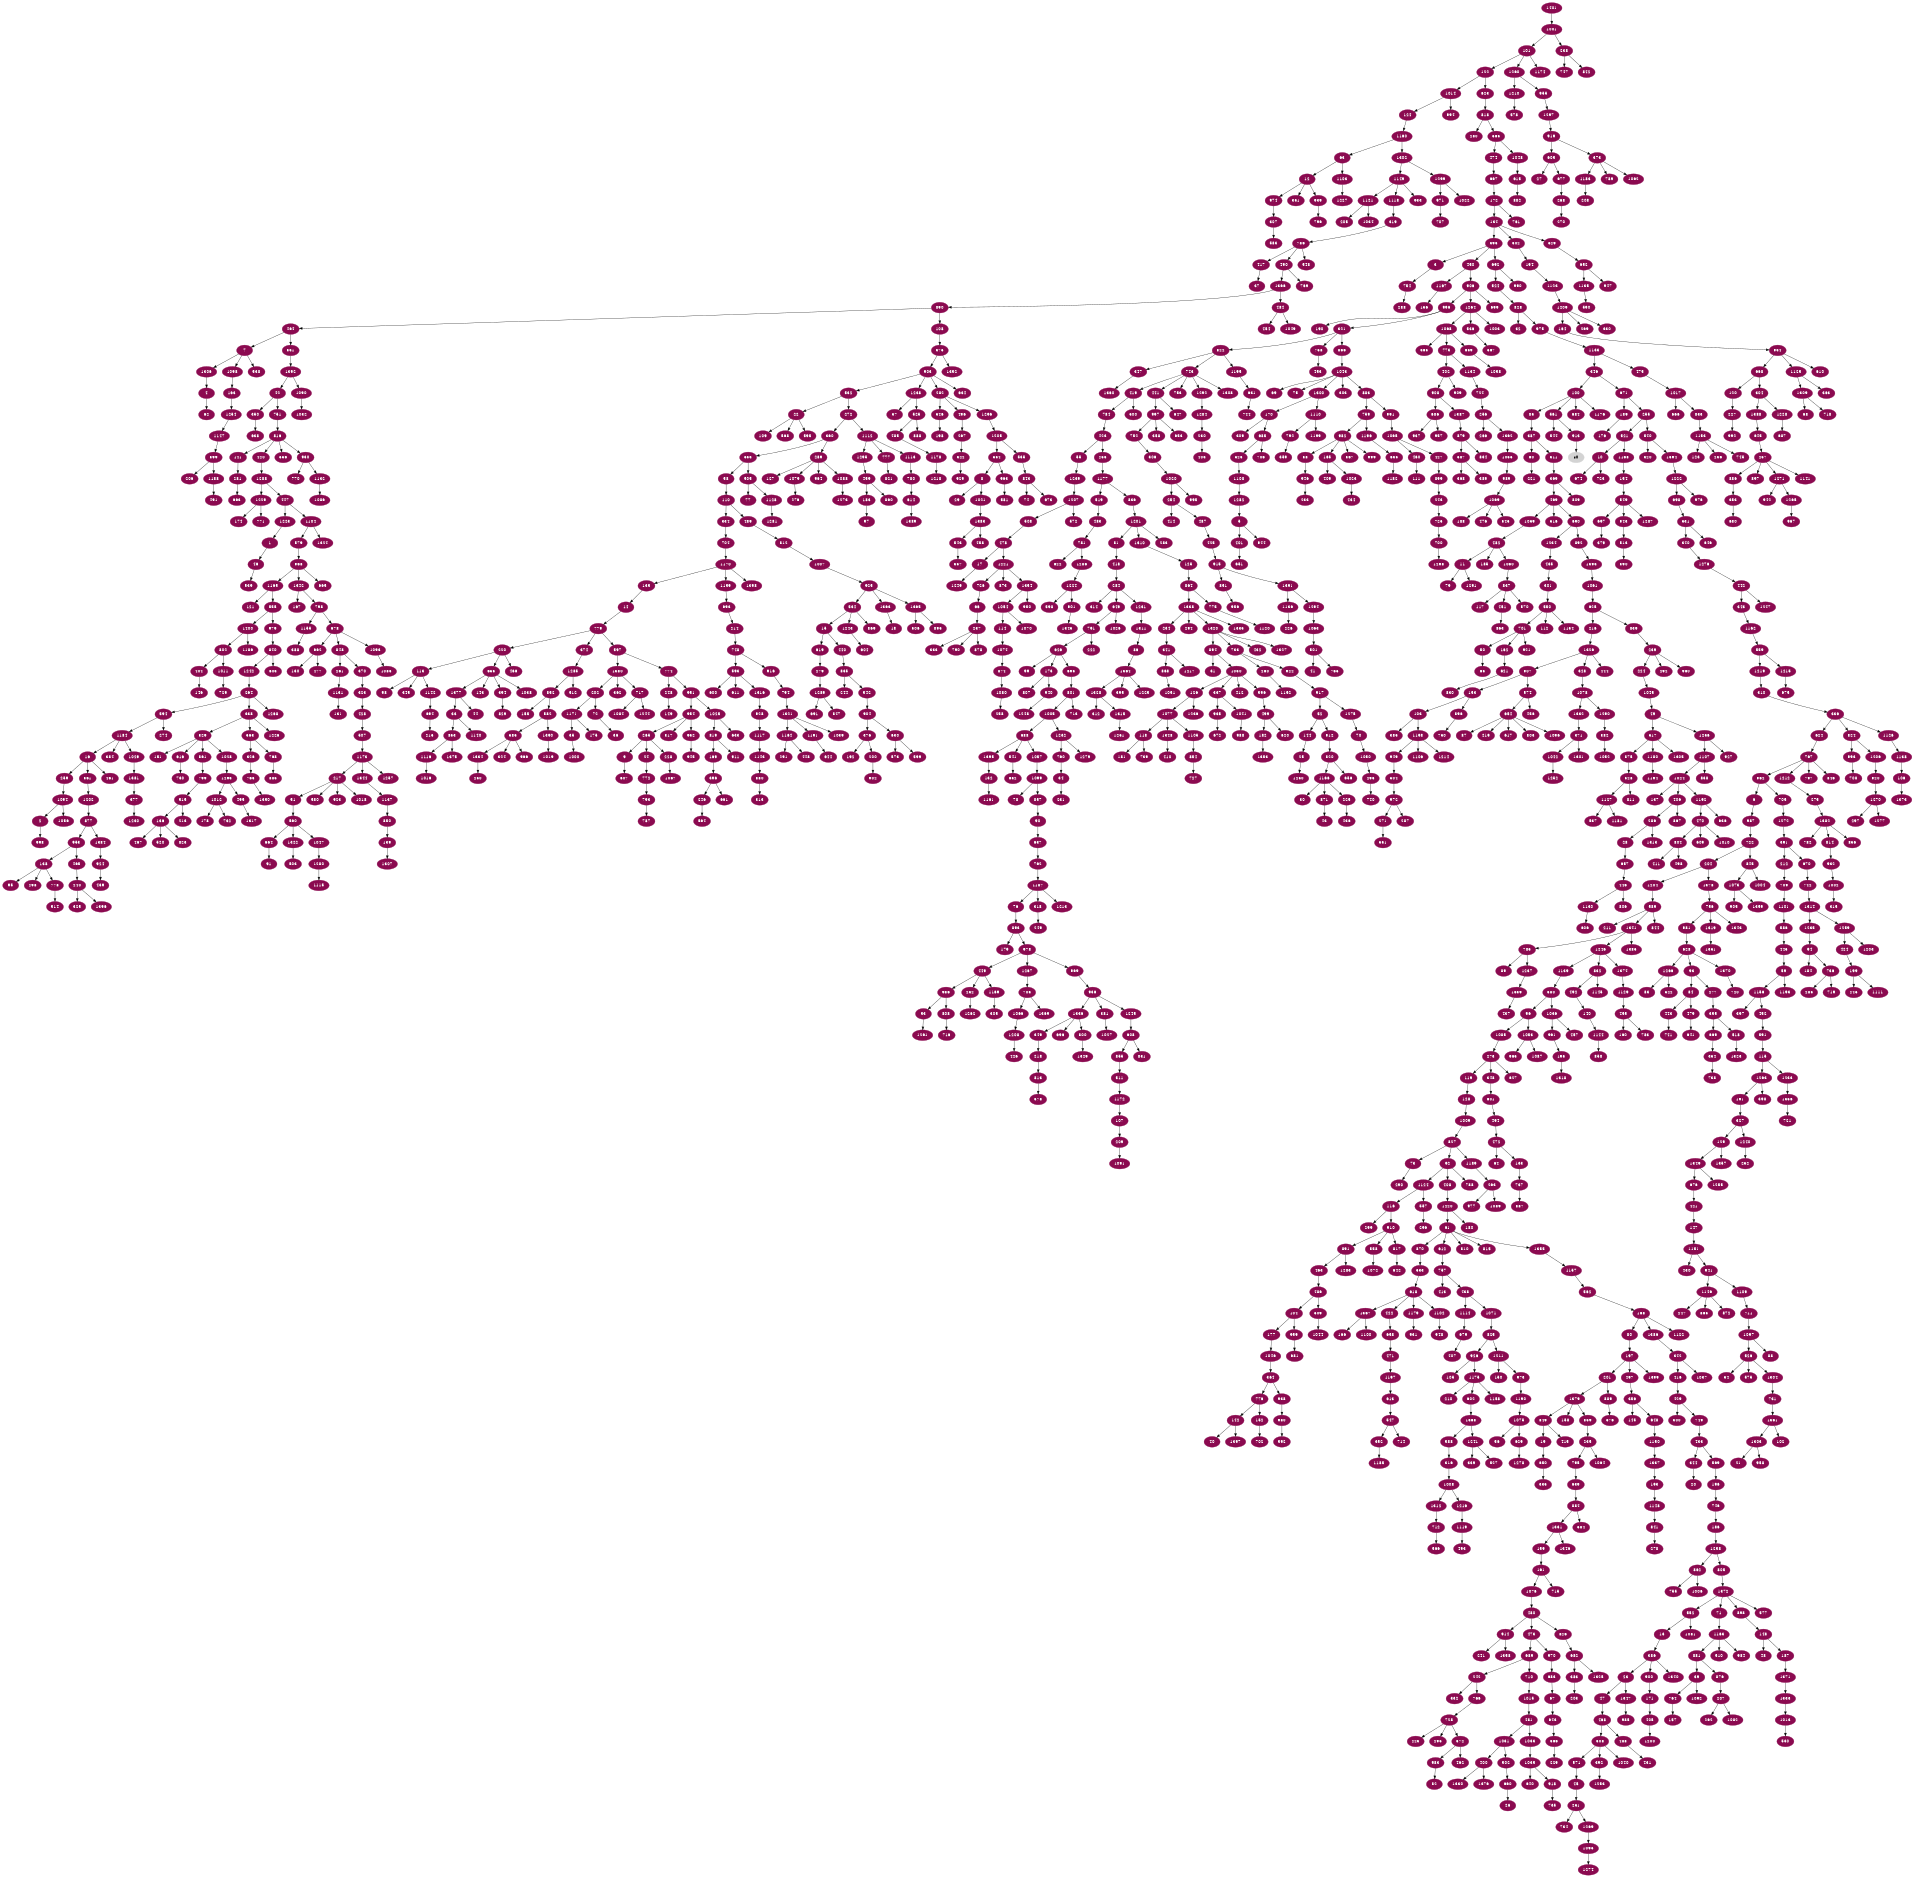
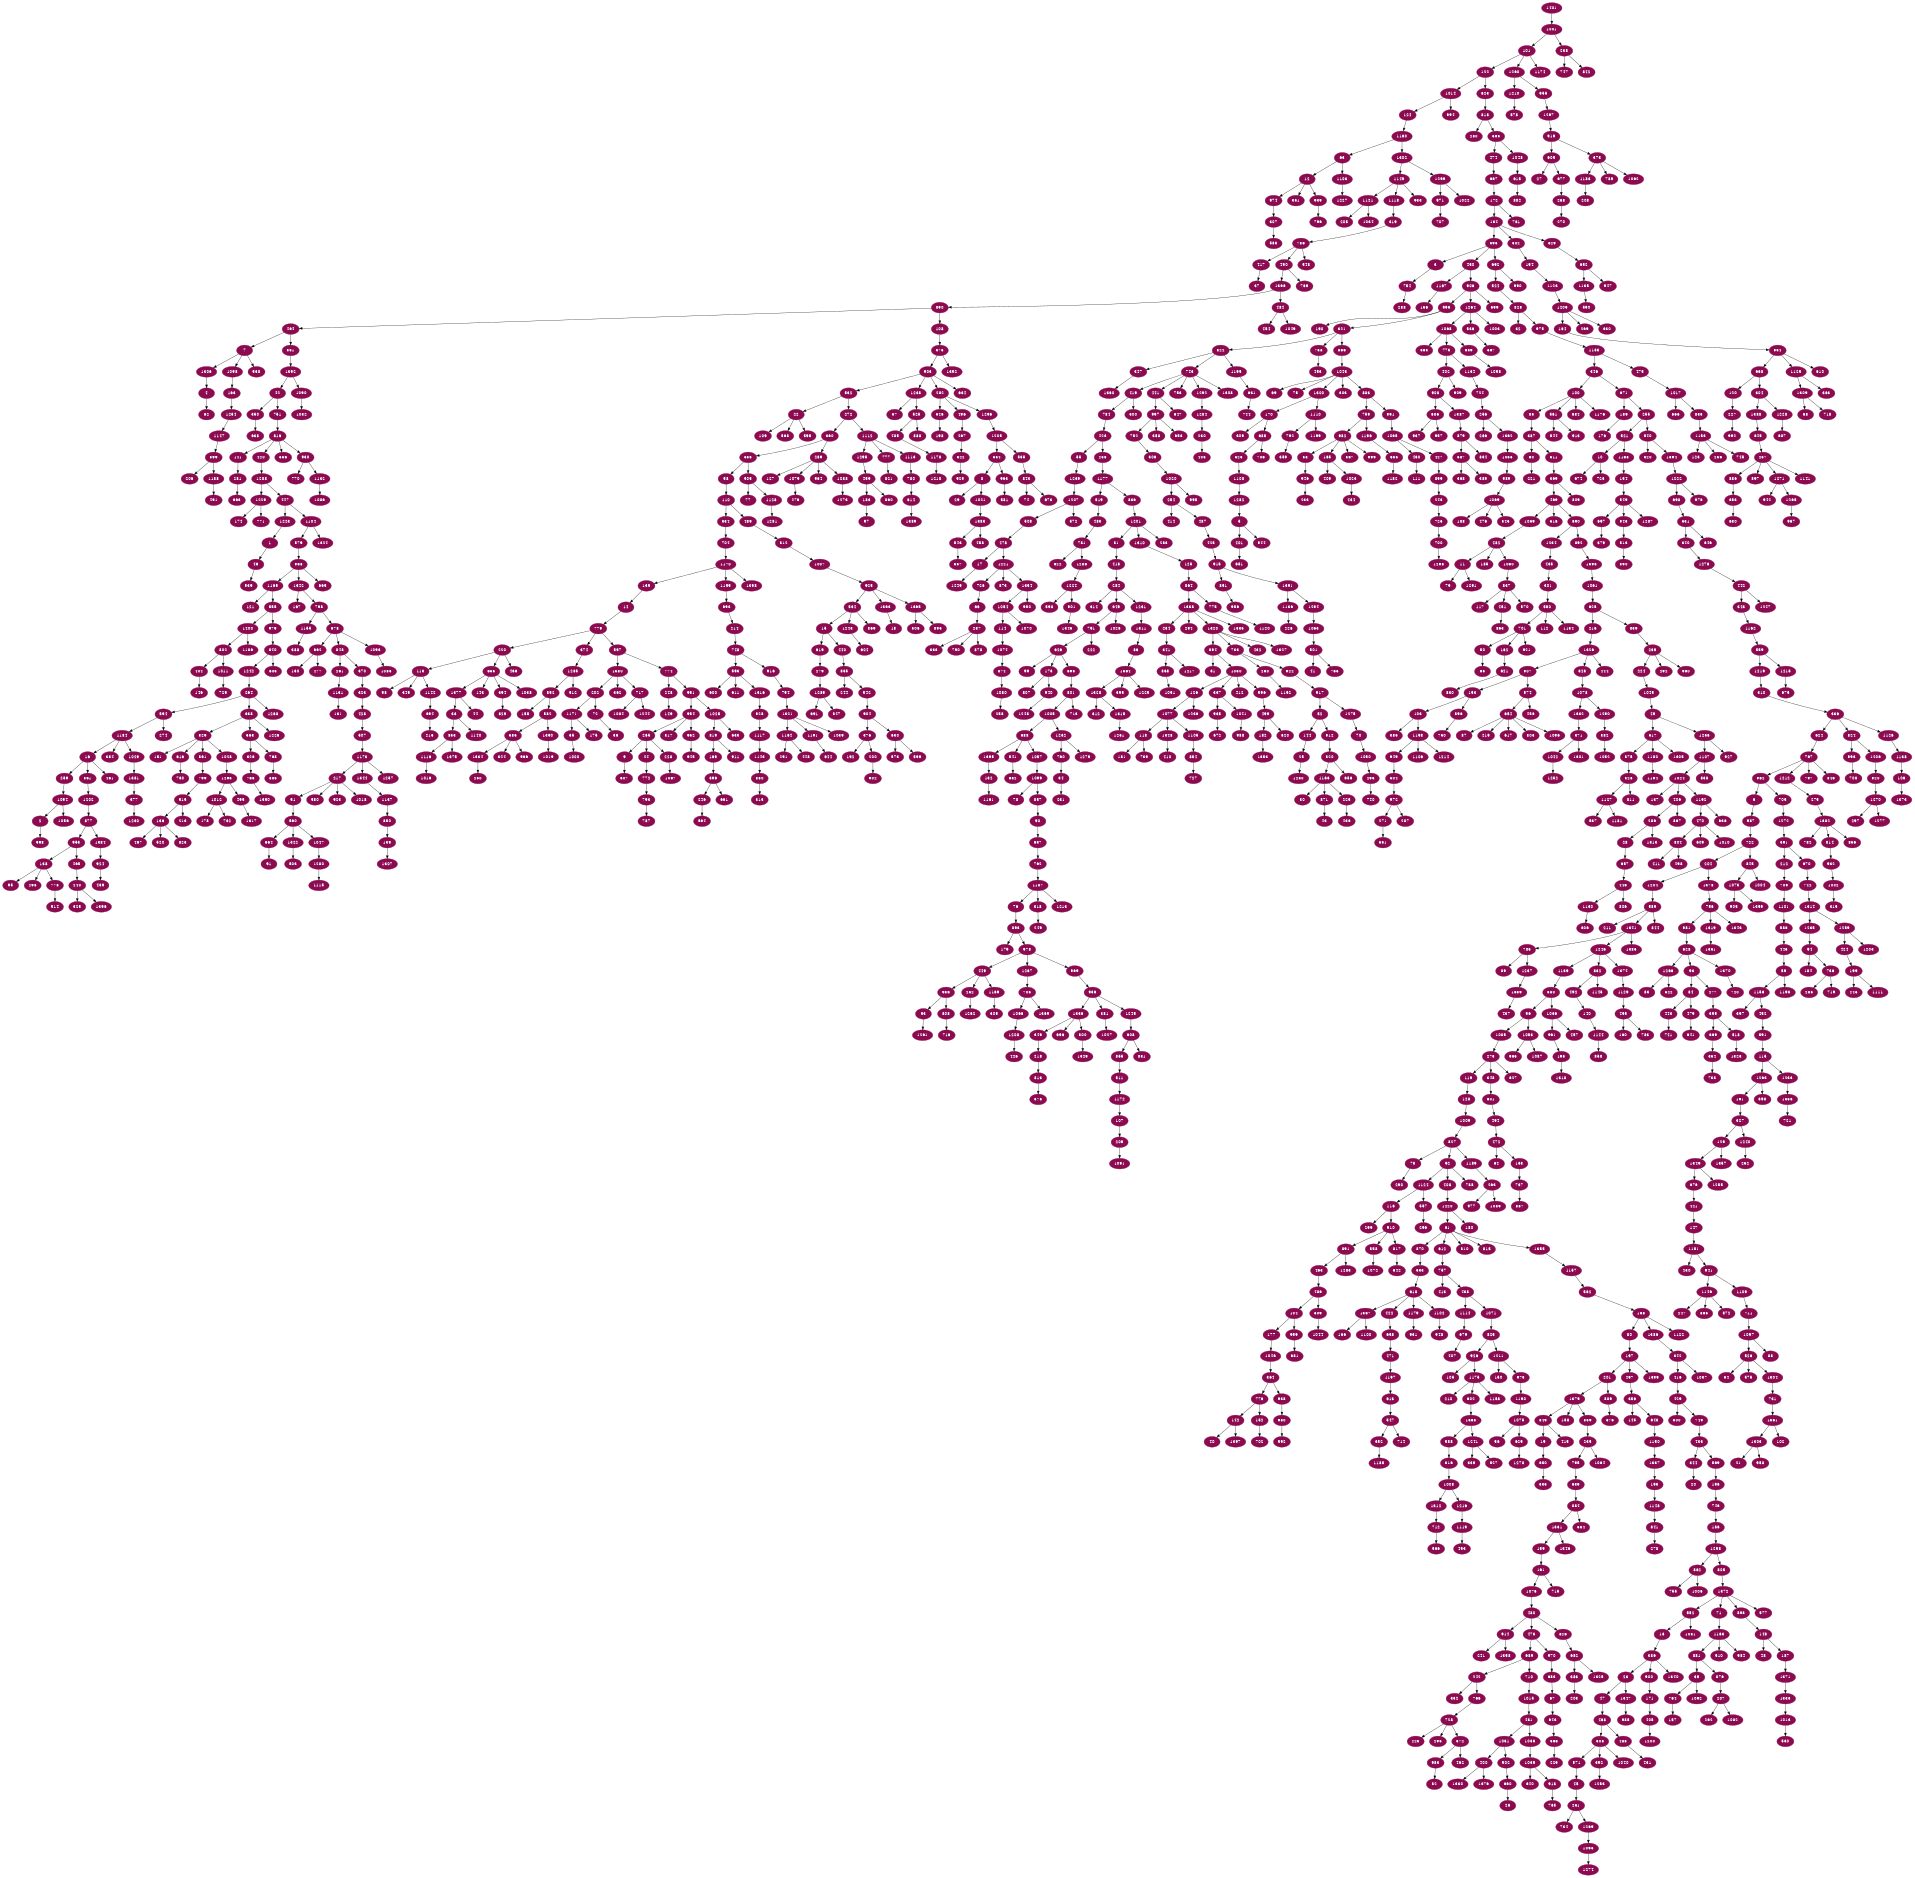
node "s0": removed
